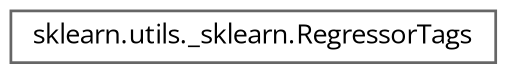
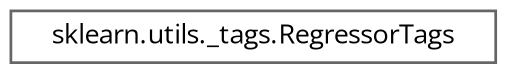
node "sklearn.utils._sklearn.RegressorTags": label "sklearn.utils._sklearn.RegressorTags" -> "sklearn.utils._tags.RegressorTags"
